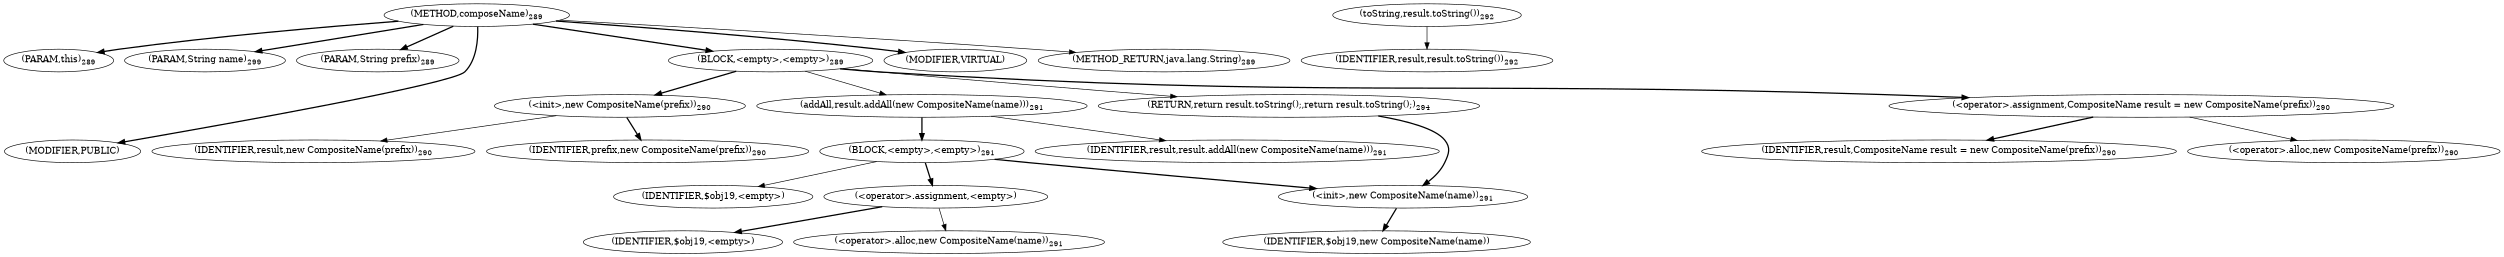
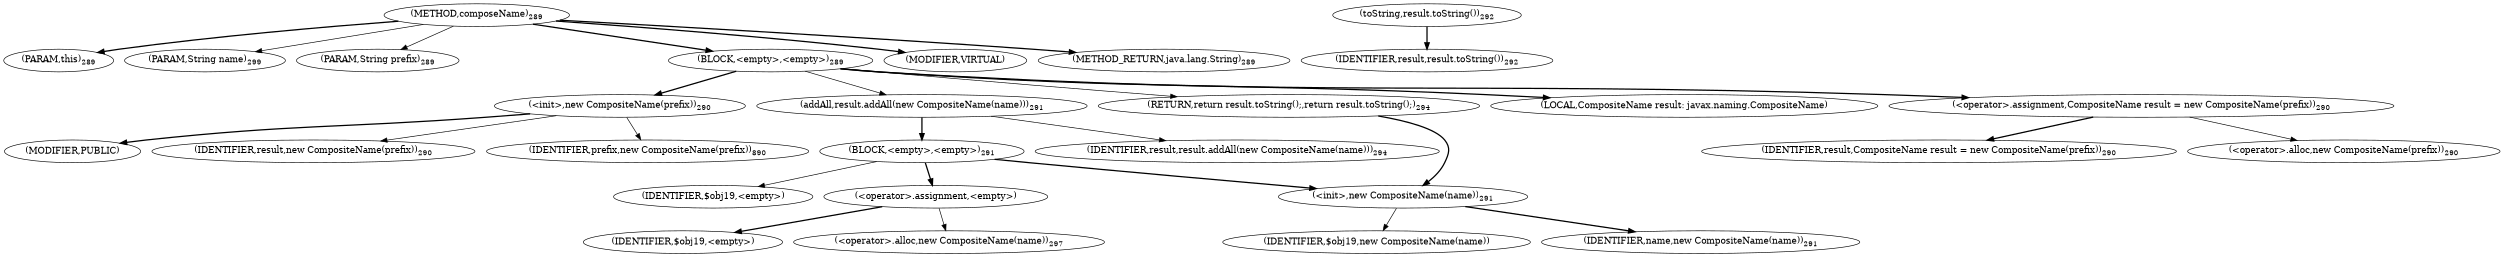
edge "(METHOD,composeName)" -> "(METHOD_RETURN,java.lang.String)": style solid -> bold
edge "(toString,result.toString())" -> "(IDENTIFIER,result,result.toString())": style solid -> bold
edge "(METHOD,composeName)" -> "(PARAM,String prefix)": style bold -> solid
edge "(METHOD,composeName)" -> "(PARAM,String name)": style bold -> solid
edge "(METHOD,composeName)" -> "(MODIFIER,PUBLIC)": now "(<init>,new CompositeName(prefix))" -> "(MODIFIER,PUBLIC)"
node "(LOCAL,CompositeName result: javax.naming.CompositeName)": added
edge "(<init>,new CompositeName(prefix))" -> "(IDENTIFIER,prefix,new CompositeName(prefix))": style bold -> solid
node "(IDENTIFIER,prefix,new CompositeName(prefix))": text "290" -> "890"
node "(IDENTIFIER,result,result.addAll(new CompositeName(name)))": text "291" -> "294"
edge "(<init>,new CompositeName(name))" -> "(IDENTIFIER,$obj19,new CompositeName(name))": style bold -> solid
node "(<operator>.alloc,new CompositeName(name))": text "291" -> "297"
node "(IDENTIFIER,name,new CompositeName(name))": added
